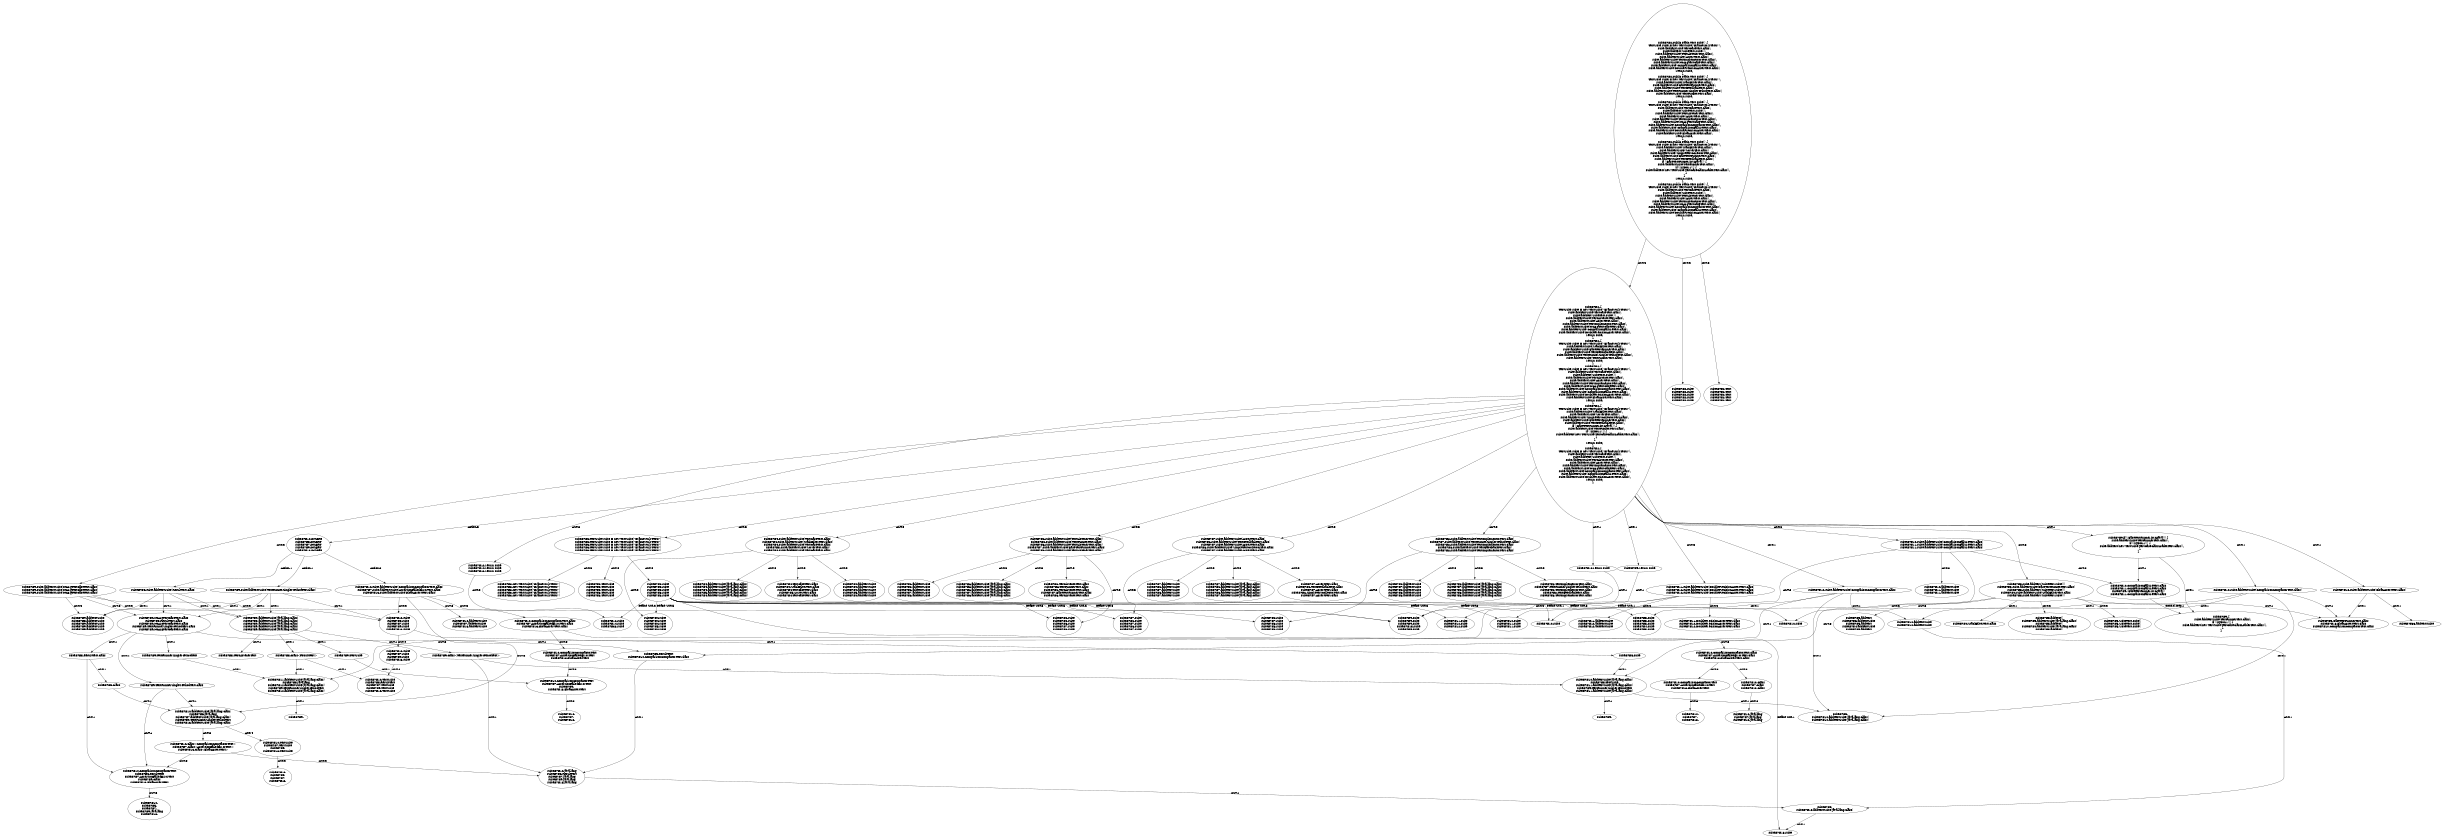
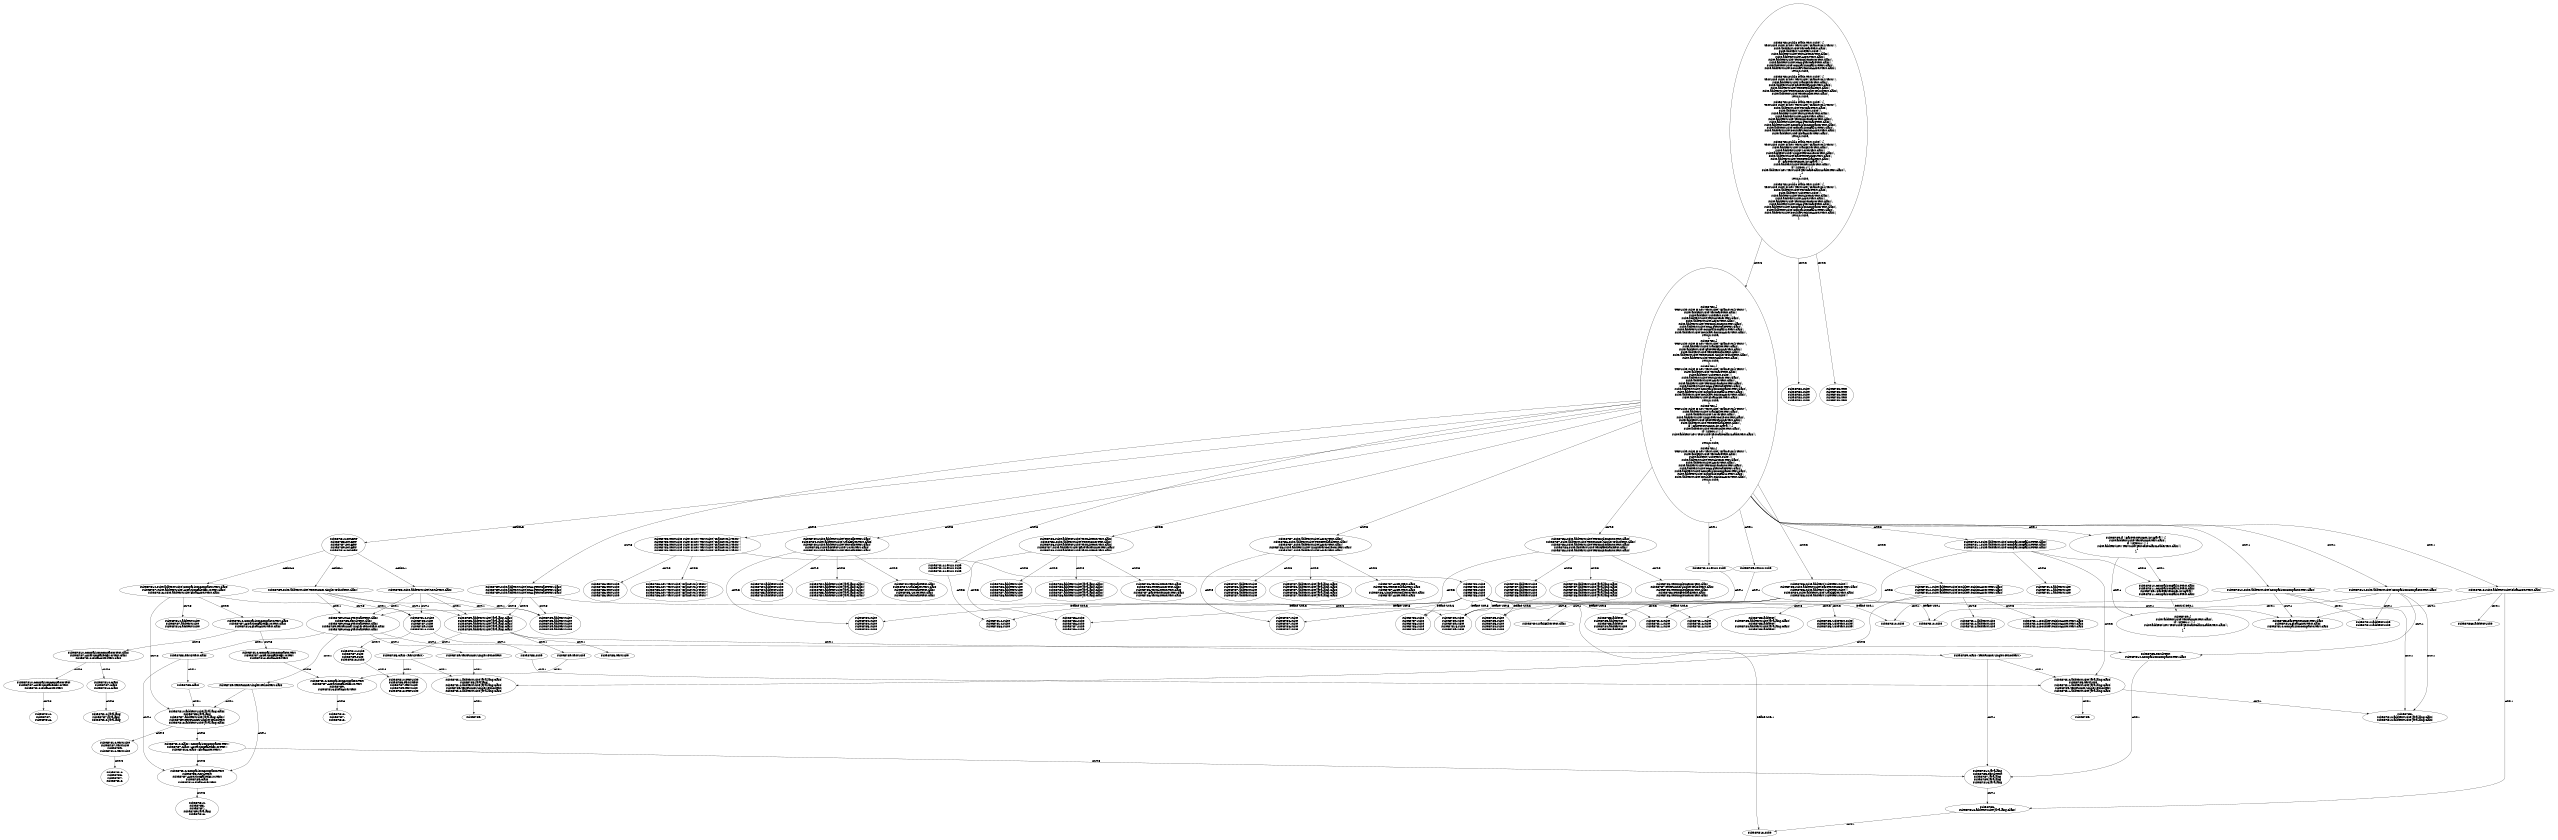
node "suite#?#5:TestListenerTest": label "suite#?#5:TestListenerTest" -> "suite#?#5:TestSuite"
edge "suite#?#10:addTestSuite suite#?#10:addTestSuite" -> "suite#?#5: suite#?#13:addTestSuite(java.lang.Class)": now "suite#?#13:suite.addTestSuite(FloatAssertTest.class)" -> "suite#?#5: suite#?#13:addTestSuite(java.lang.Class)"
